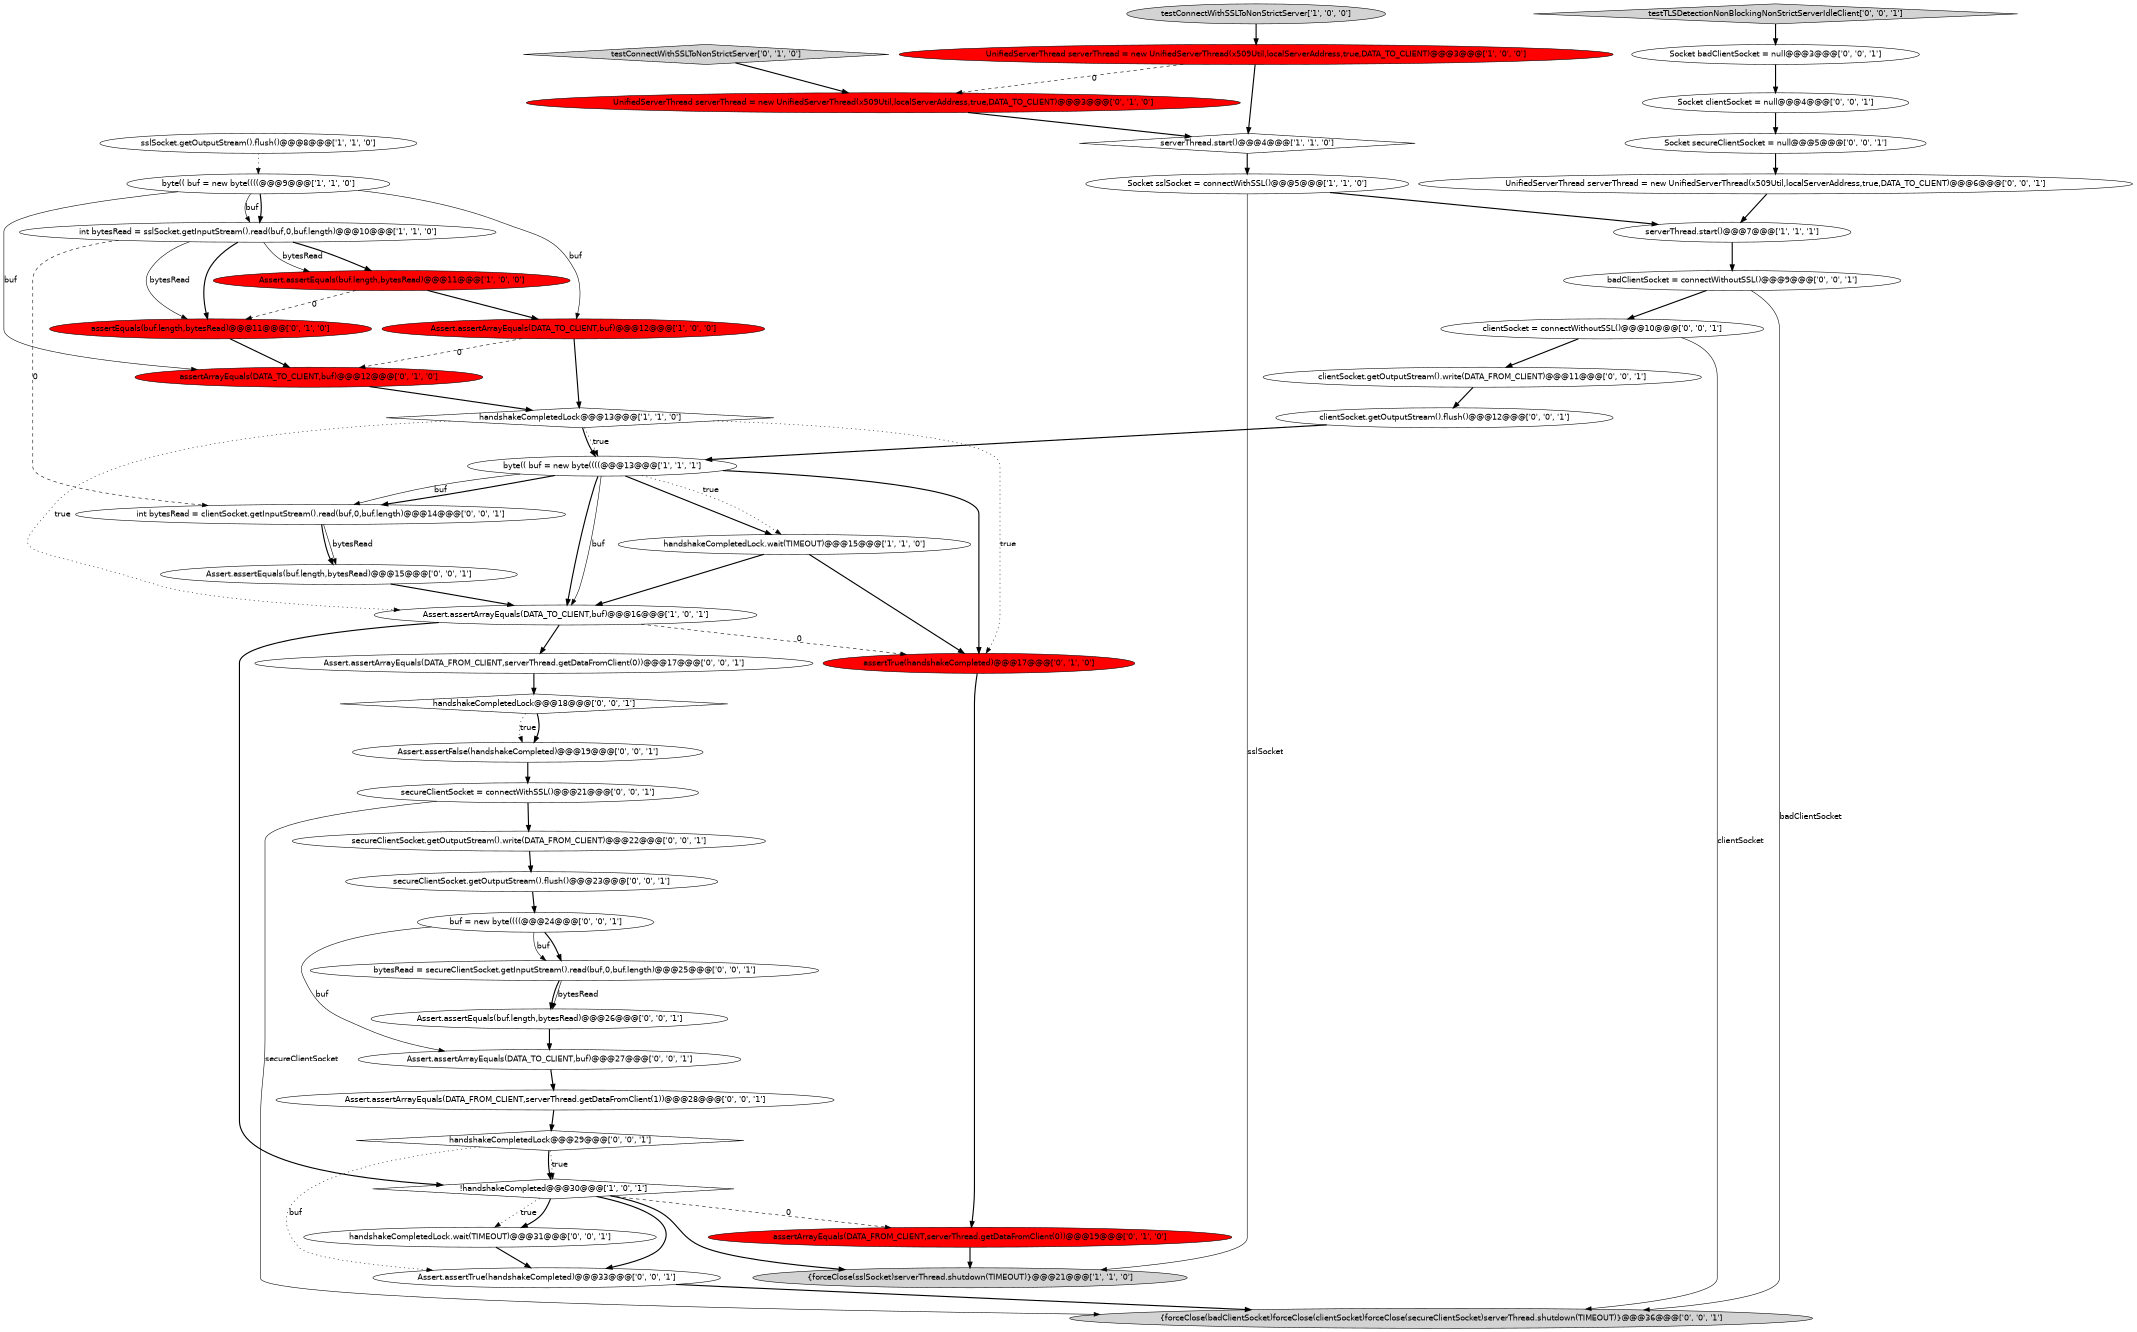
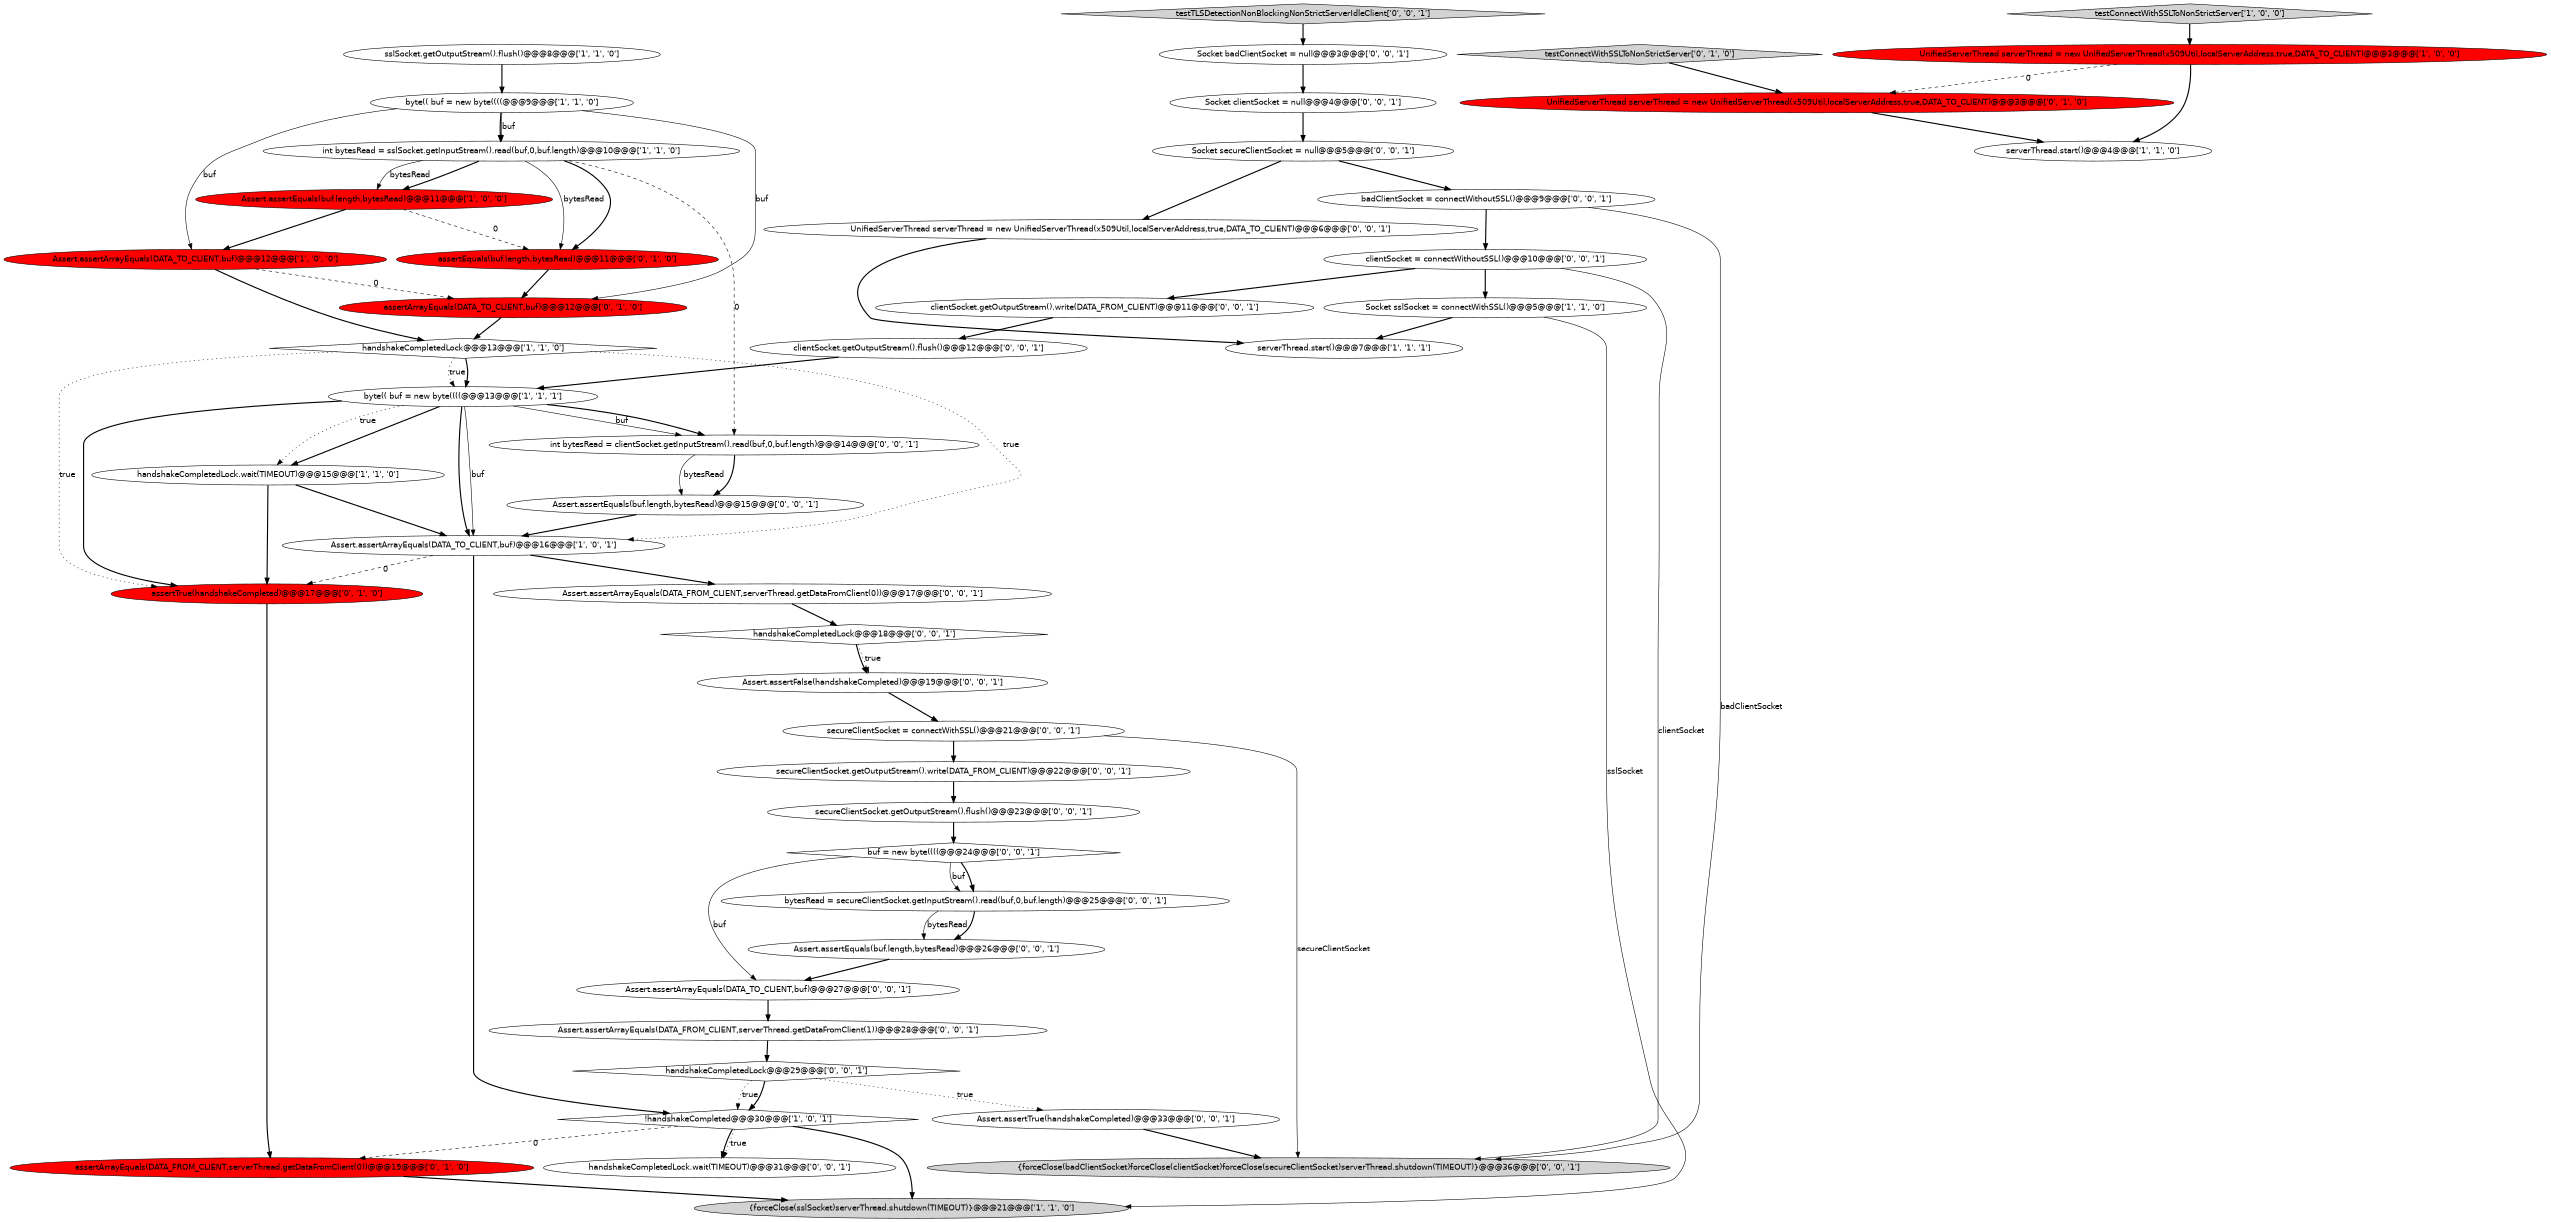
node "testConnectWithSSLToNonStrictServer['1', '0', '0']": shape ellipse -> diamond
node "serverThread.start()@@@4@@@['1', '1', '0']": shape diamond -> ellipse
edge "sslSocket.getOutputStream().flush()@@@8@@@['1', '1', '0']" -> "byte(( buf = new byte((((@@@9@@@['1', '1', '0']": style dotted -> bold
edge "serverThread.start()@@@4@@@['1', '1', '0']" -> "Socket sslSocket = connectWithSSL()@@@5@@@['1', '1', '0']": now "clientSocket = connectWithoutSSL()@@@10@@@['0', '0', '1']" -> "Socket sslSocket = connectWithSSL()@@@5@@@['1', '1', '0']"
edge "serverThread.start()@@@7@@@['1', '1', '1']" -> "badClientSocket = connectWithoutSSL()@@@9@@@['0', '0', '1']": now "Socket secureClientSocket = null@@@5@@@['0', '0', '1']" -> "badClientSocket = connectWithoutSSL()@@@9@@@['0', '0', '1']"
node "buf = new byte((((@@@24@@@['0', '0', '1']": shape ellipse -> diamond
edge "handshakeCompletedLock@@@29@@@['0', '0', '1']" -> "Assert.assertTrue(handshakeCompleted)@@@33@@@['0', '0', '1']": label "buf" -> "true"
edge "!handshakeCompleted@@@30@@@['1', '0', '1']" -> "Assert.assertTrue(handshakeCompleted)@@@33@@@['0', '0', '1']": removed
edge "handshakeCompletedLock.wait(TIMEOUT)@@@31@@@['0', '0', '1']" -> "Assert.assertTrue(handshakeCompleted)@@@33@@@['0', '0', '1']": removed
